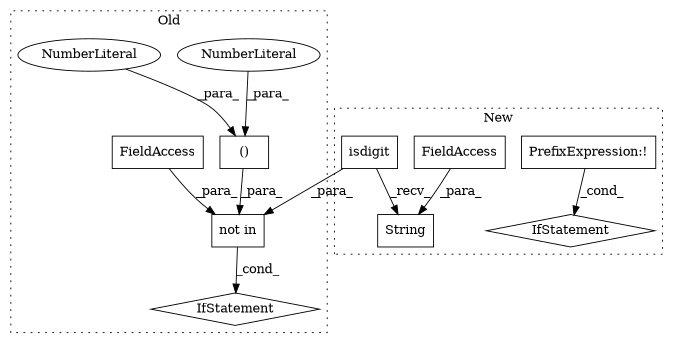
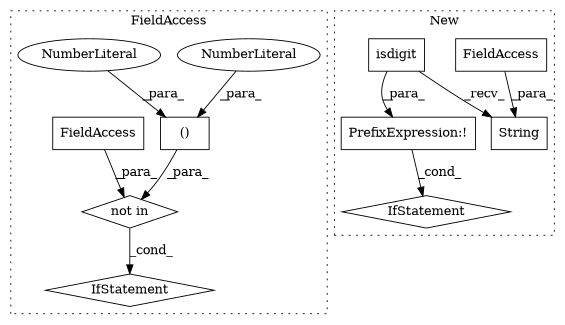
cluster "Old": label "Old" -> "FieldAccess"
edge "isdigit" -> "not in": now "isdigit" -> "PrefixExpression:!"
node "not in": shape box -> diamond
